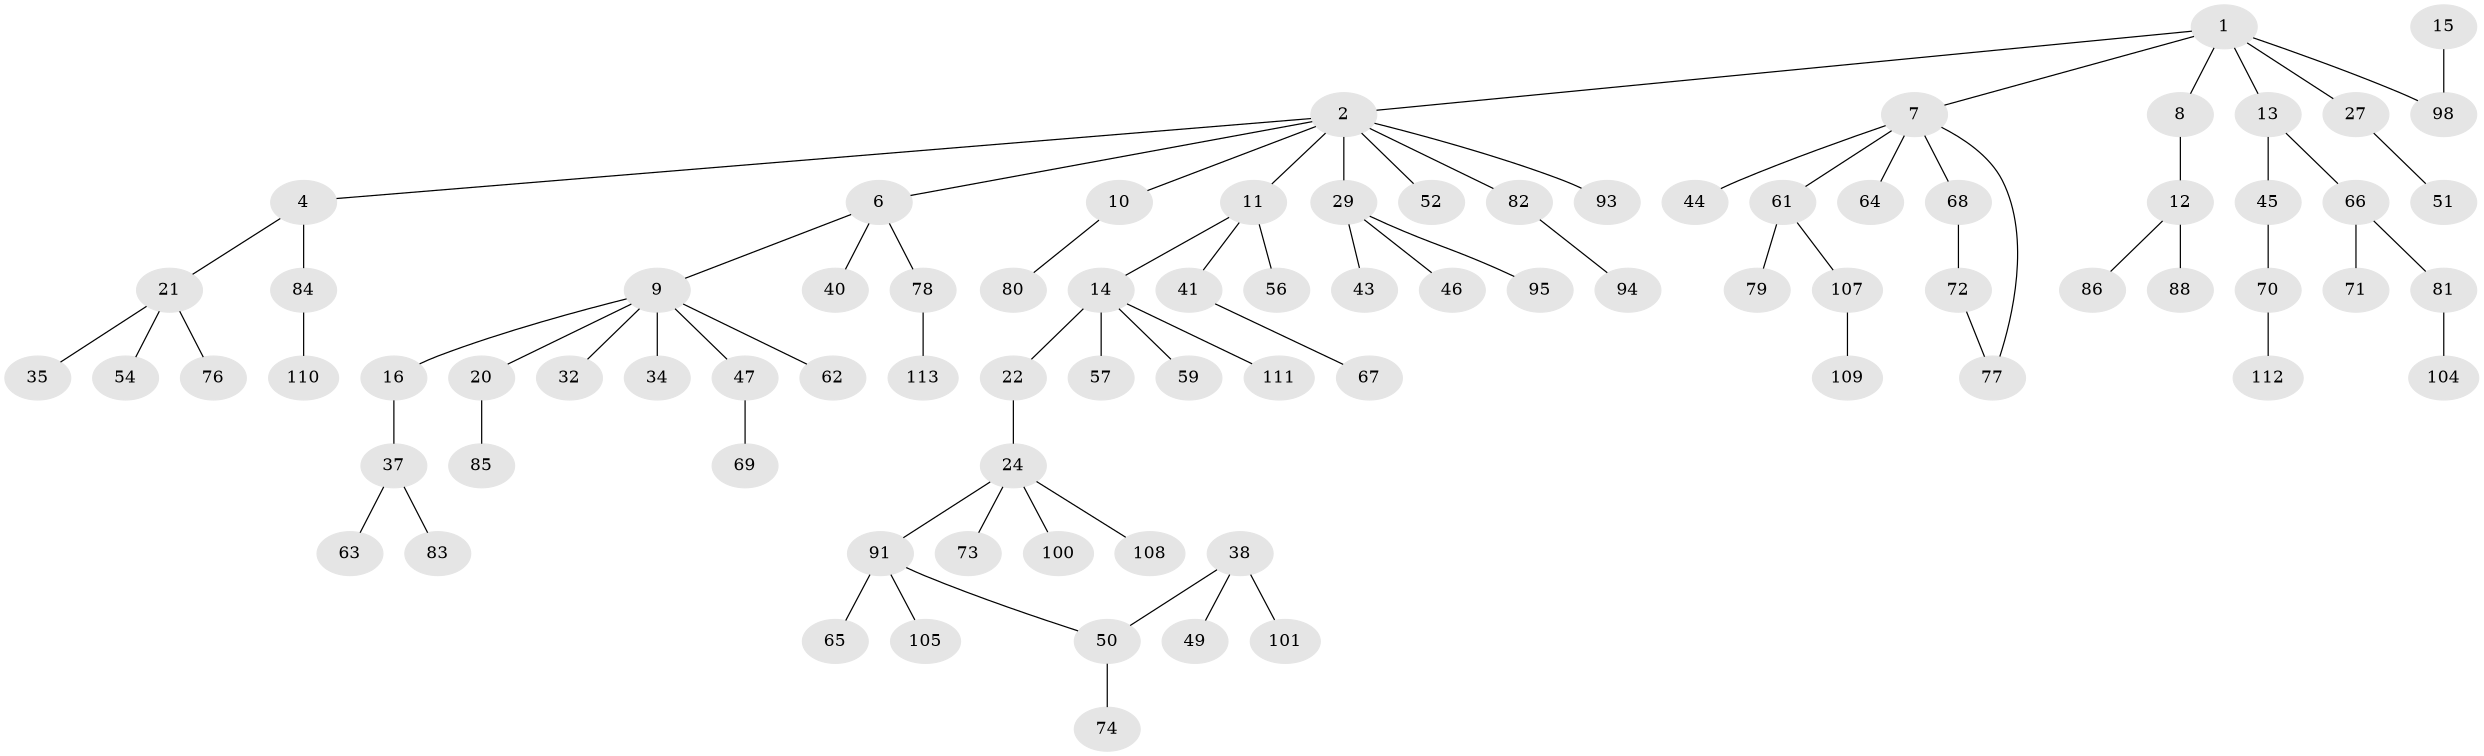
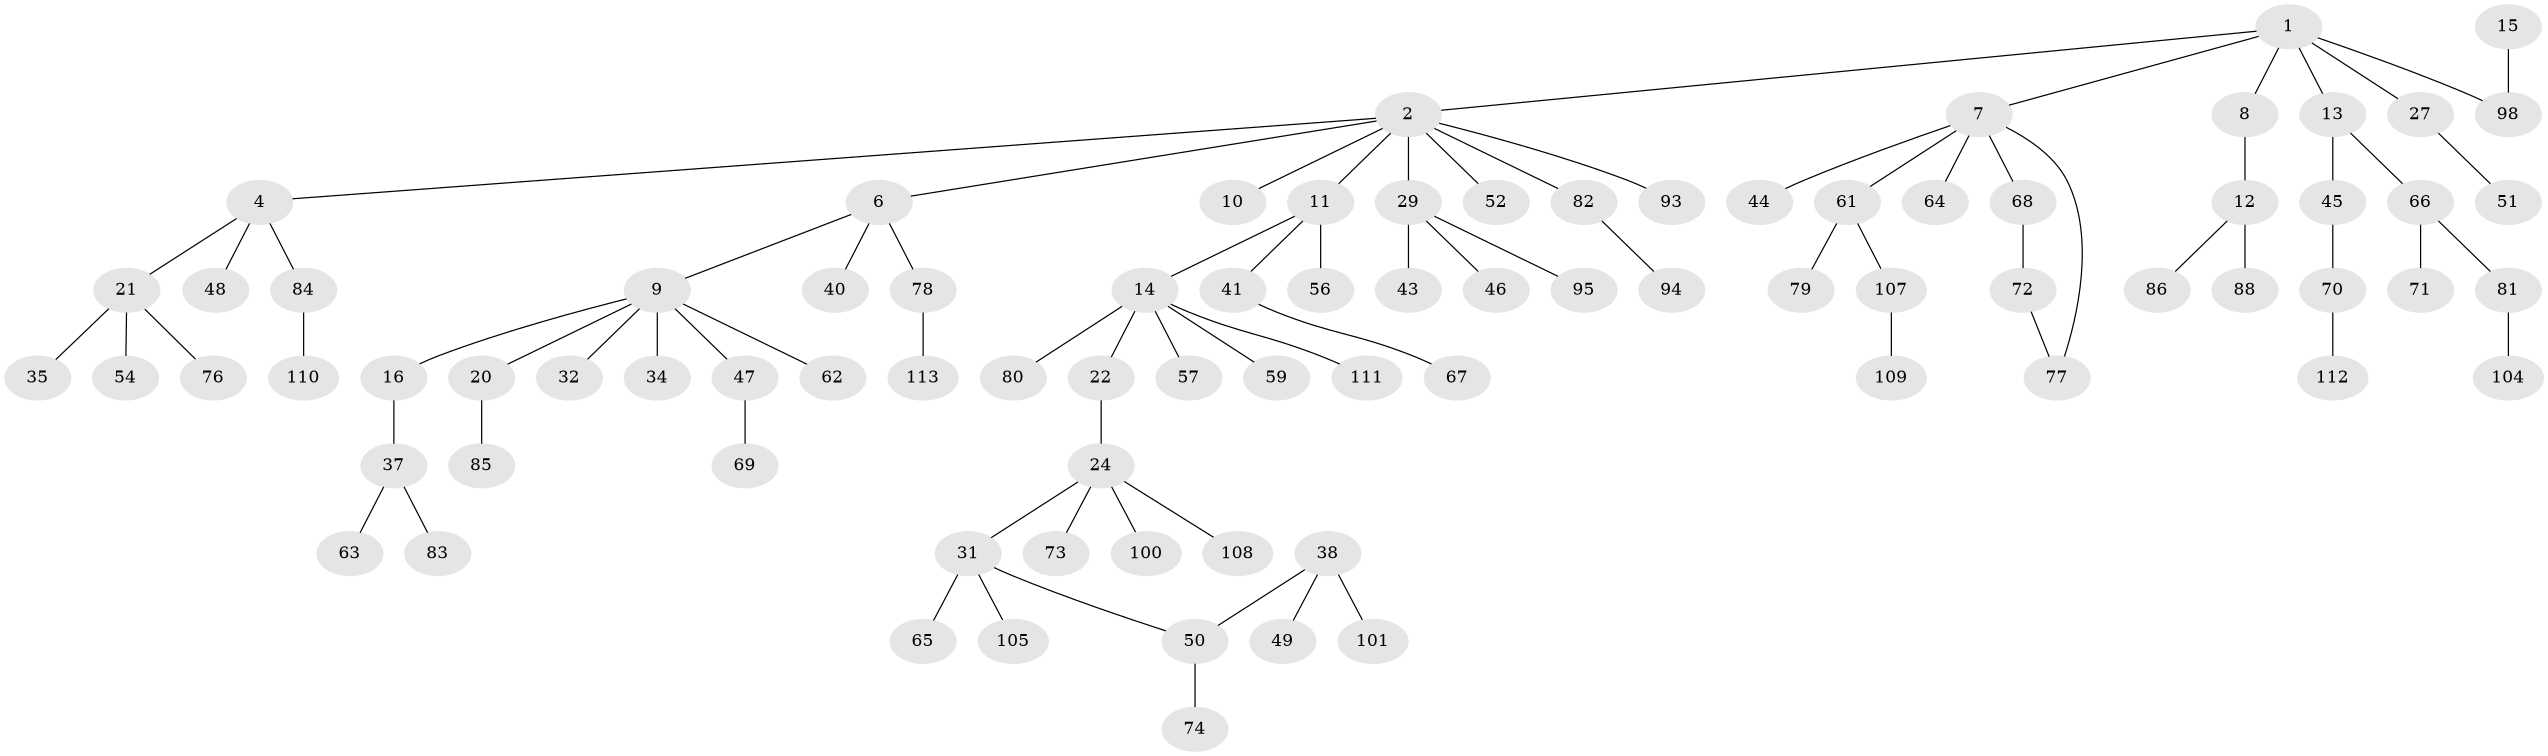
edge "10" -- "80": now "14" -- "80"
node "48": added
node "91": label "91" -> "31"
